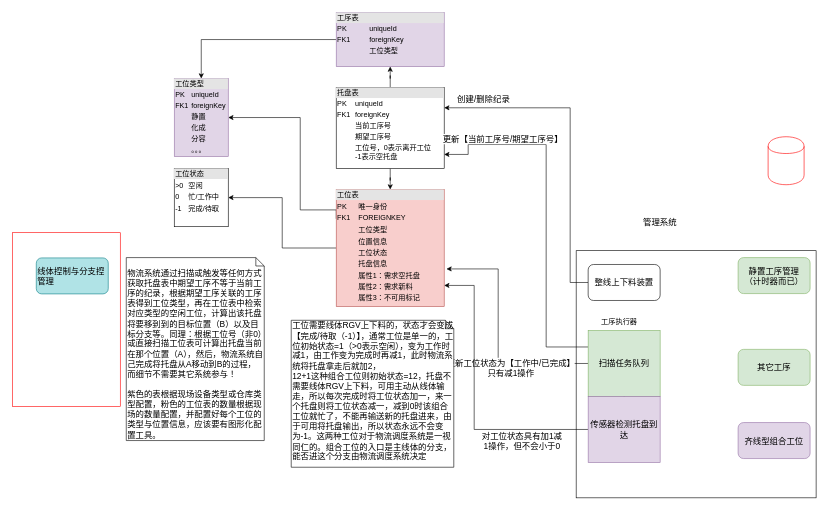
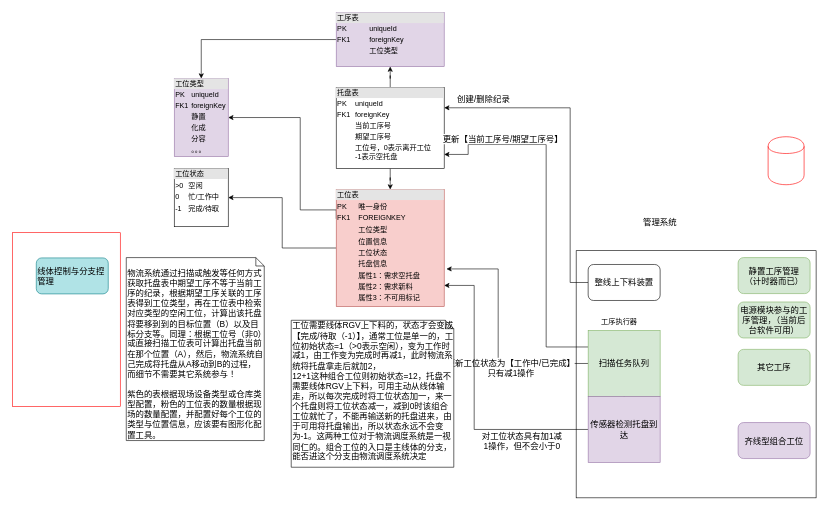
node "电源模块参与的工序管理，（当前后台软件可用）": added
